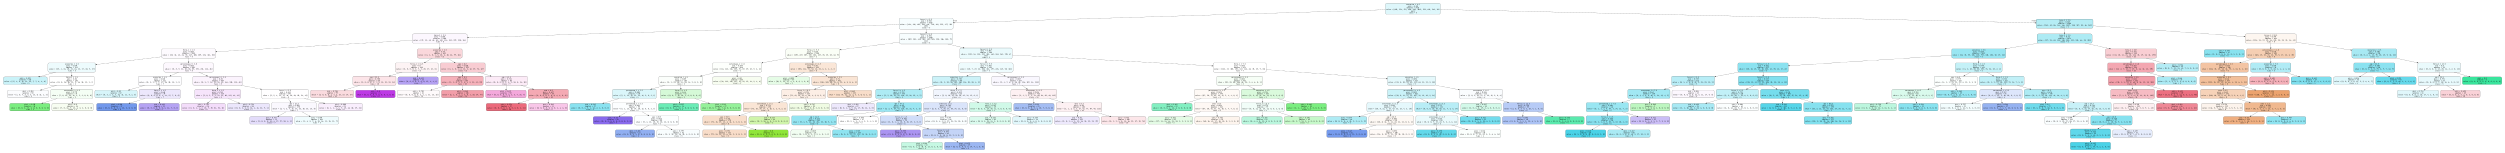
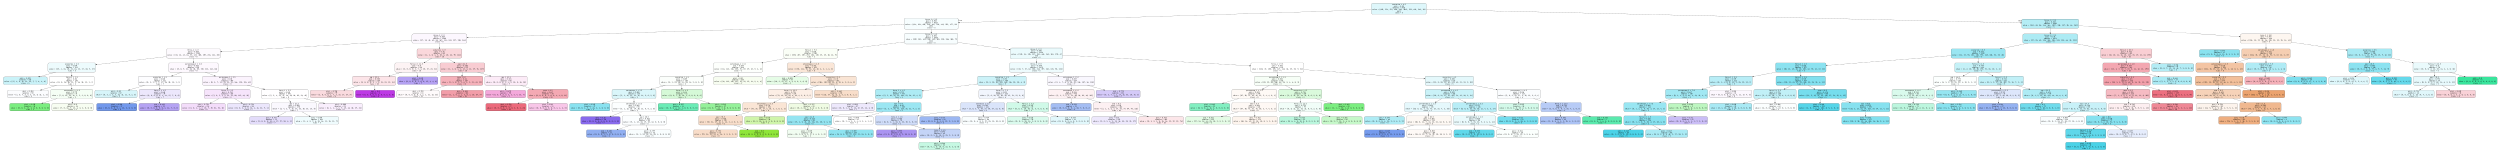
node "gini = 0.778": added
node "gini = 0.797": removed
edge "force_1 ≤ 6.5" -> "gini = 0.473": reversed
